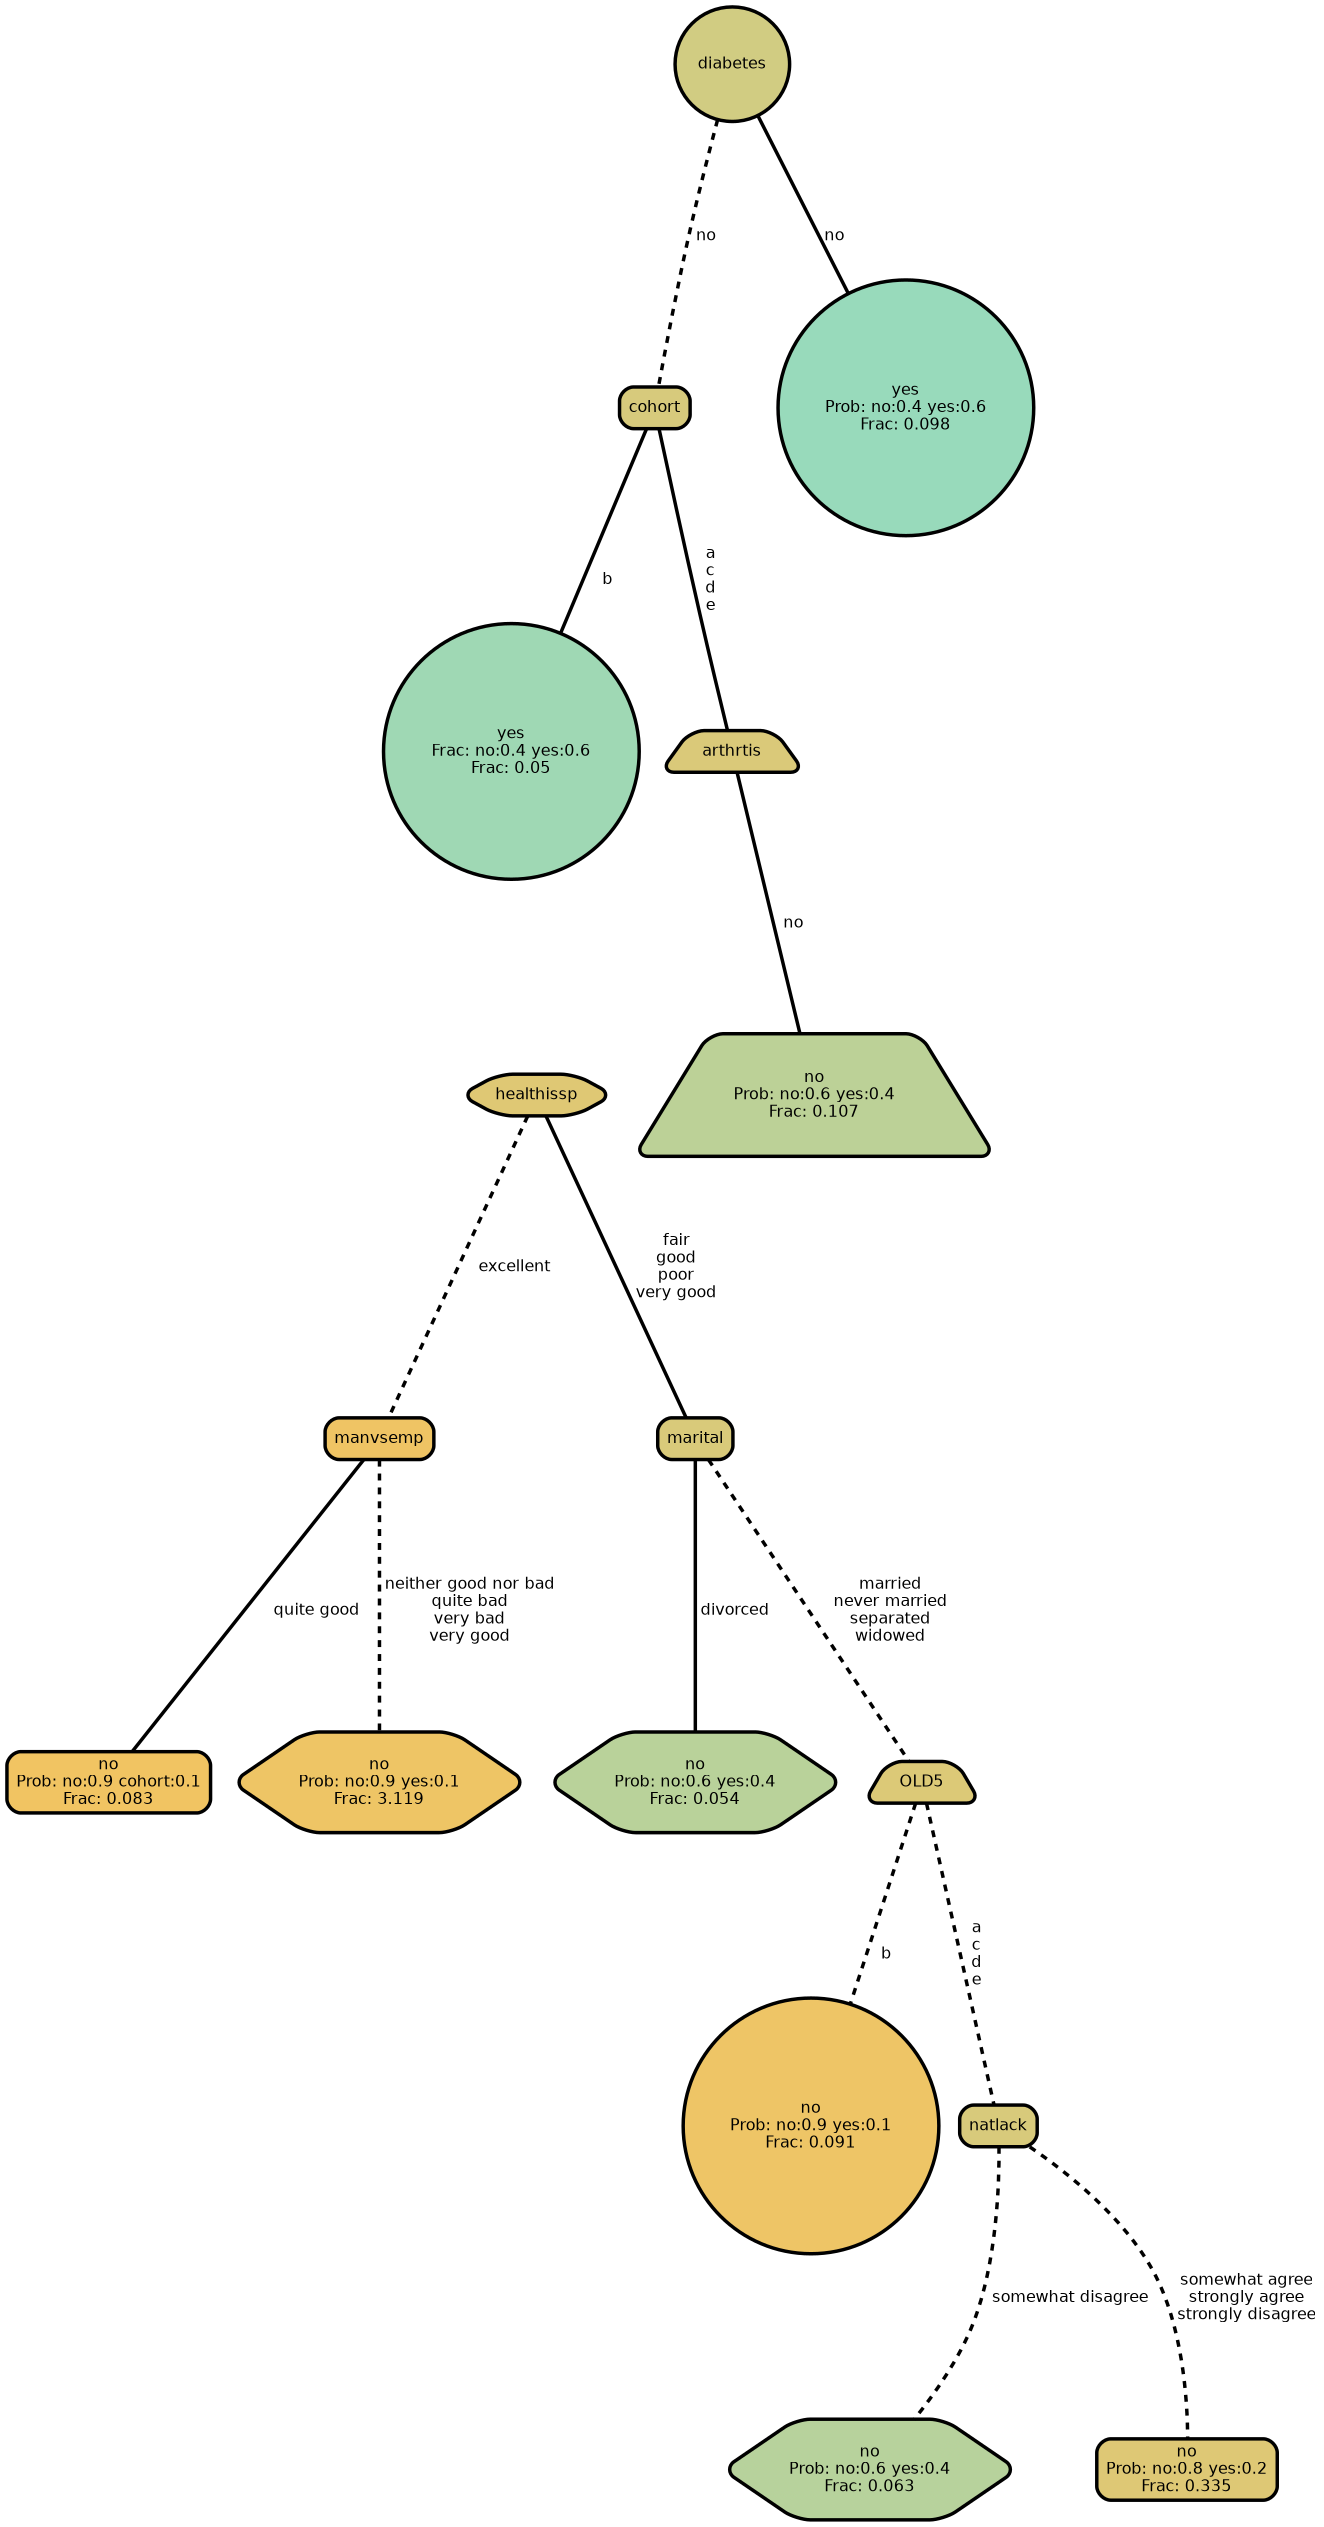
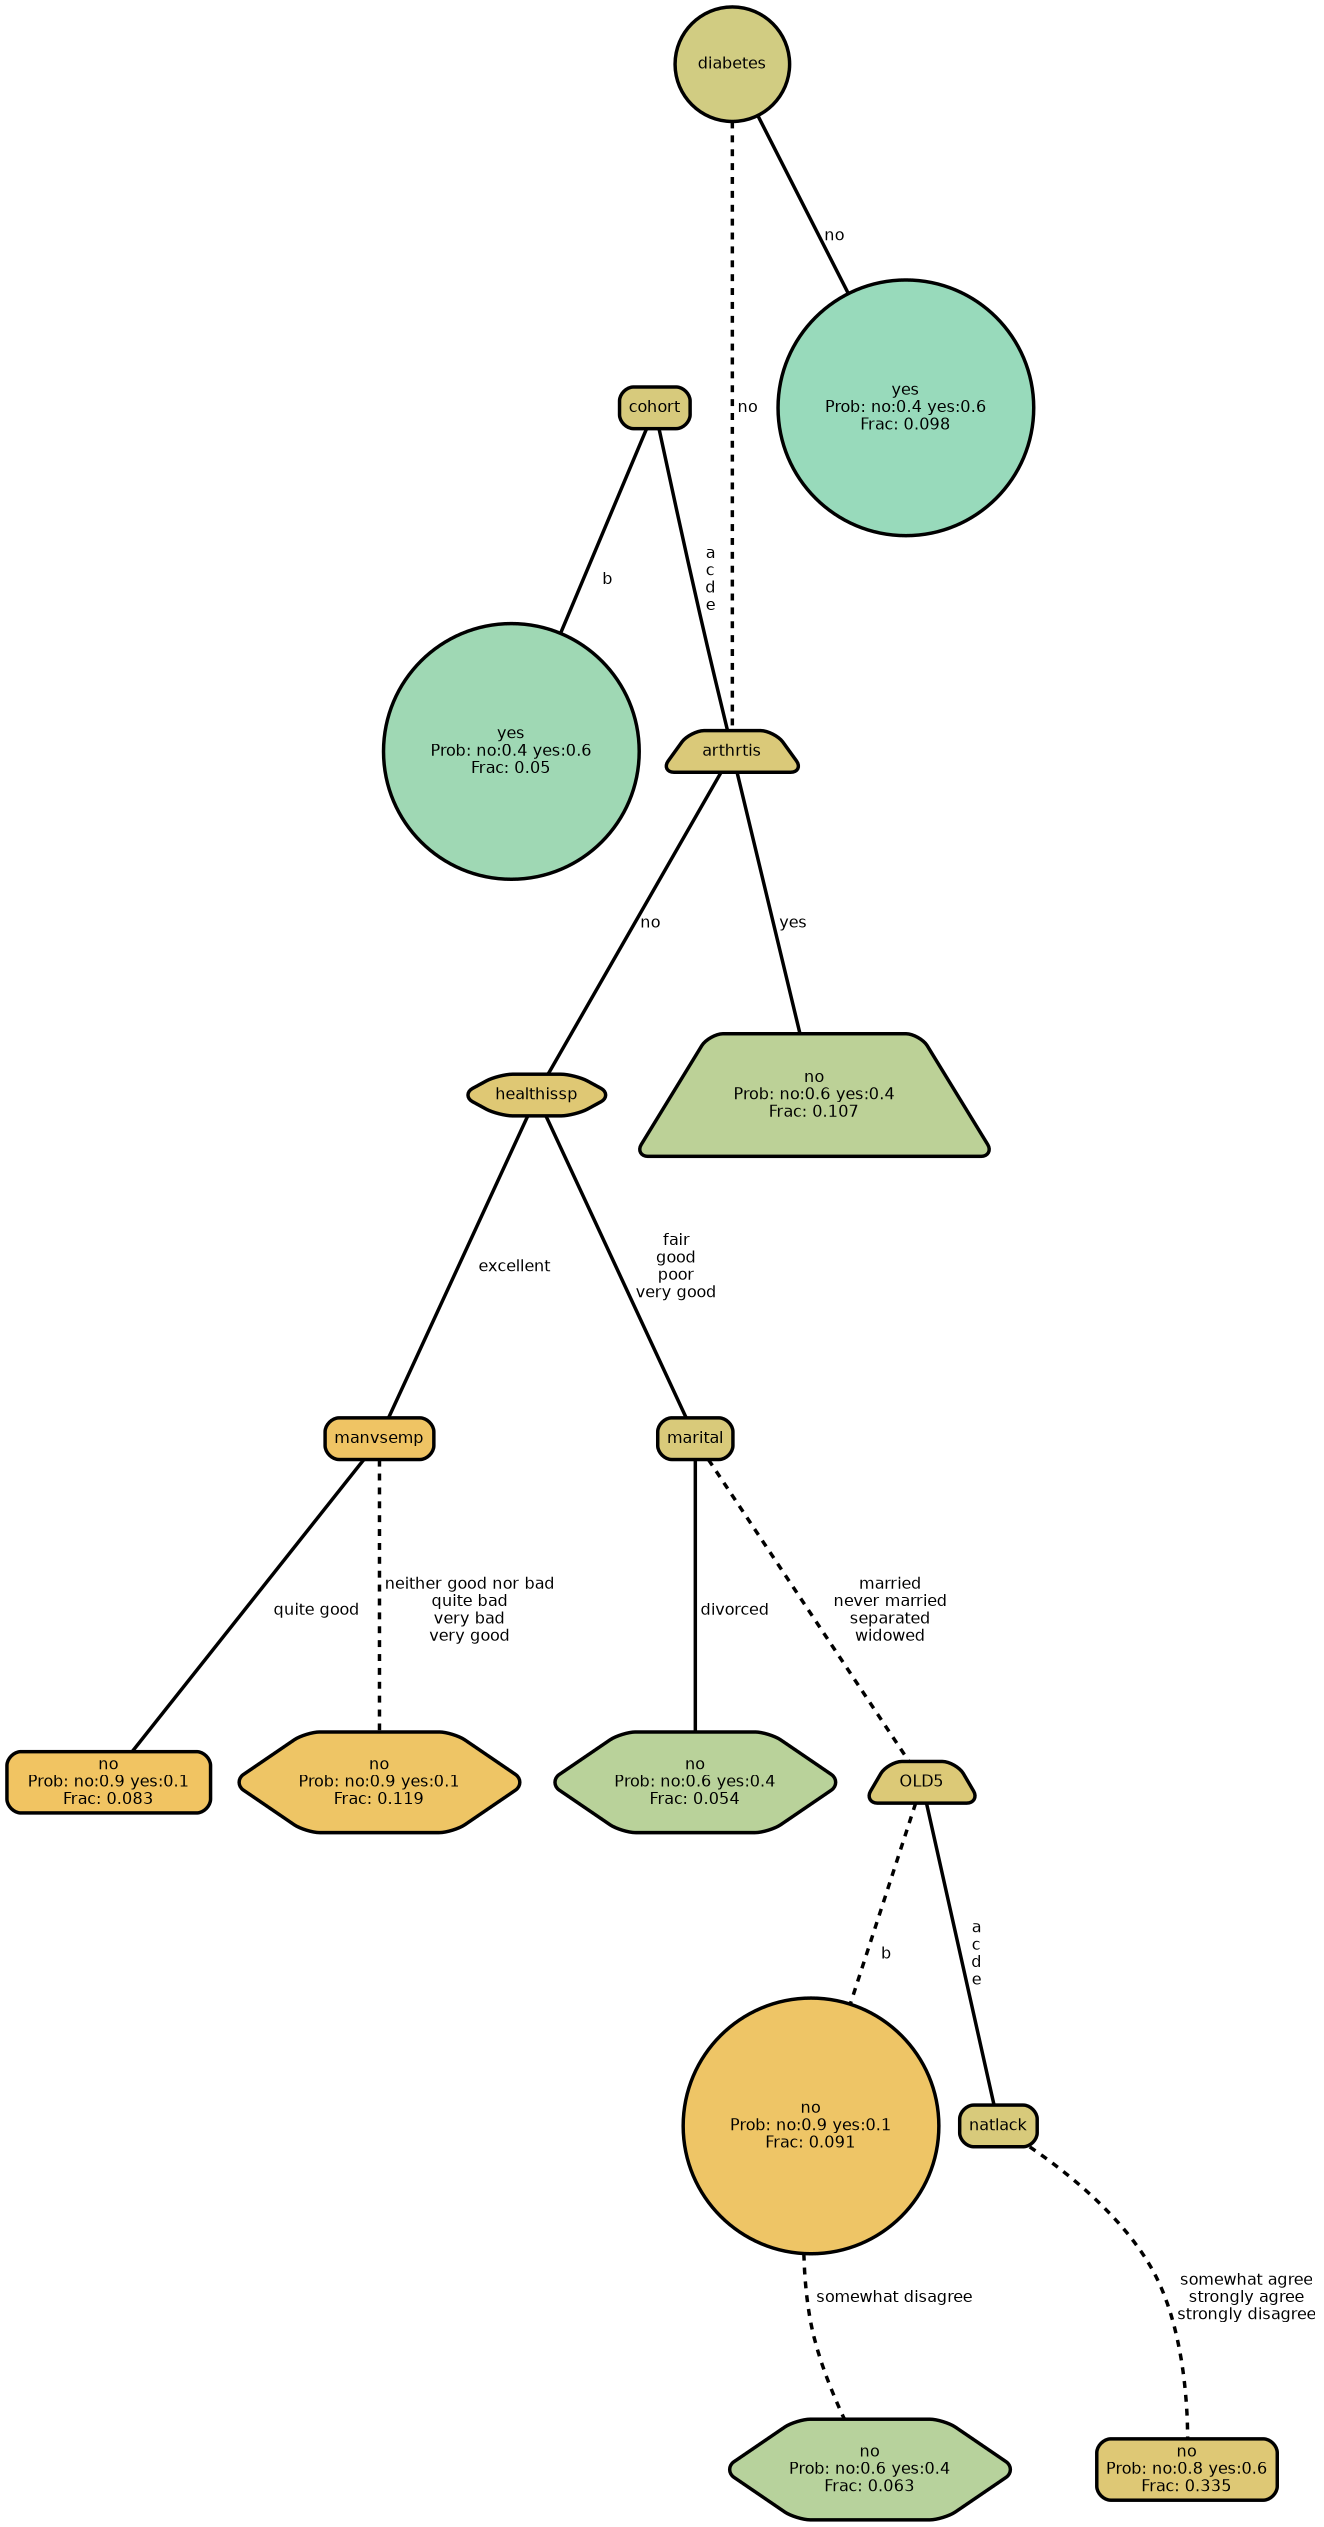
edge "diabetes" -- "cohort": now "diabetes" -- "arthrtis"
node "yes Frac: no:0.4 yes:0.6 Frac: 0.05": label "yes Frac: no:0.4 yes:0.6 Frac: 0.05" -> "yes Prob: no:0.4 yes:0.6 Frac: 0.05"
edge "arthrtis" -- "healthissp": added, label "no"
edge "arthrtis" -- "no Prob: no:0.6 yes:0.4 Frac: 0.107": label " no" -> " yes"
edge "healthissp" -- "manvsemp": style dashed -> solid
node "no Prob: no:0.9 cohort:0.1 Frac: 0.083": label "no Prob: no:0.9 cohort:0.1 Frac: 0.083" -> "no Prob: no:0.9 yes:0.1 Frac: 0.083"
node "no Prob: no:0.9 yes:0.1 Frac: 3.119": label "no Prob: no:0.9 yes:0.1 Frac: 3.119" -> "no Prob: no:0.9 yes:0.1 Frac: 0.119"
edge "OLD5" -- "natlack": style dashed -> solid
edge "natlack" -- "no Prob: no:0.6 yes:0.4 Frac: 0.063": now "no Prob: no:0.9 yes:0.1 Frac: 0.091" -- "no Prob: no:0.6 yes:0.4 Frac: 0.063"
node "no Prob: no:0.8 yes:0.2 Frac: 0.335": label "no Prob: no:0.8 yes:0.2 Frac: 0.335" -> "no Prob: no:0.8 yes:0.6 Frac: 0.335"
